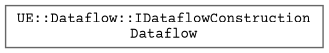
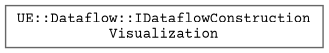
node "UE::Dataflow::IDataflowConstruction Dataflow": label "UE::Dataflow::IDataflowConstruction Dataflow" -> "UE::Dataflow::IDataflowConstruction Visualization"
